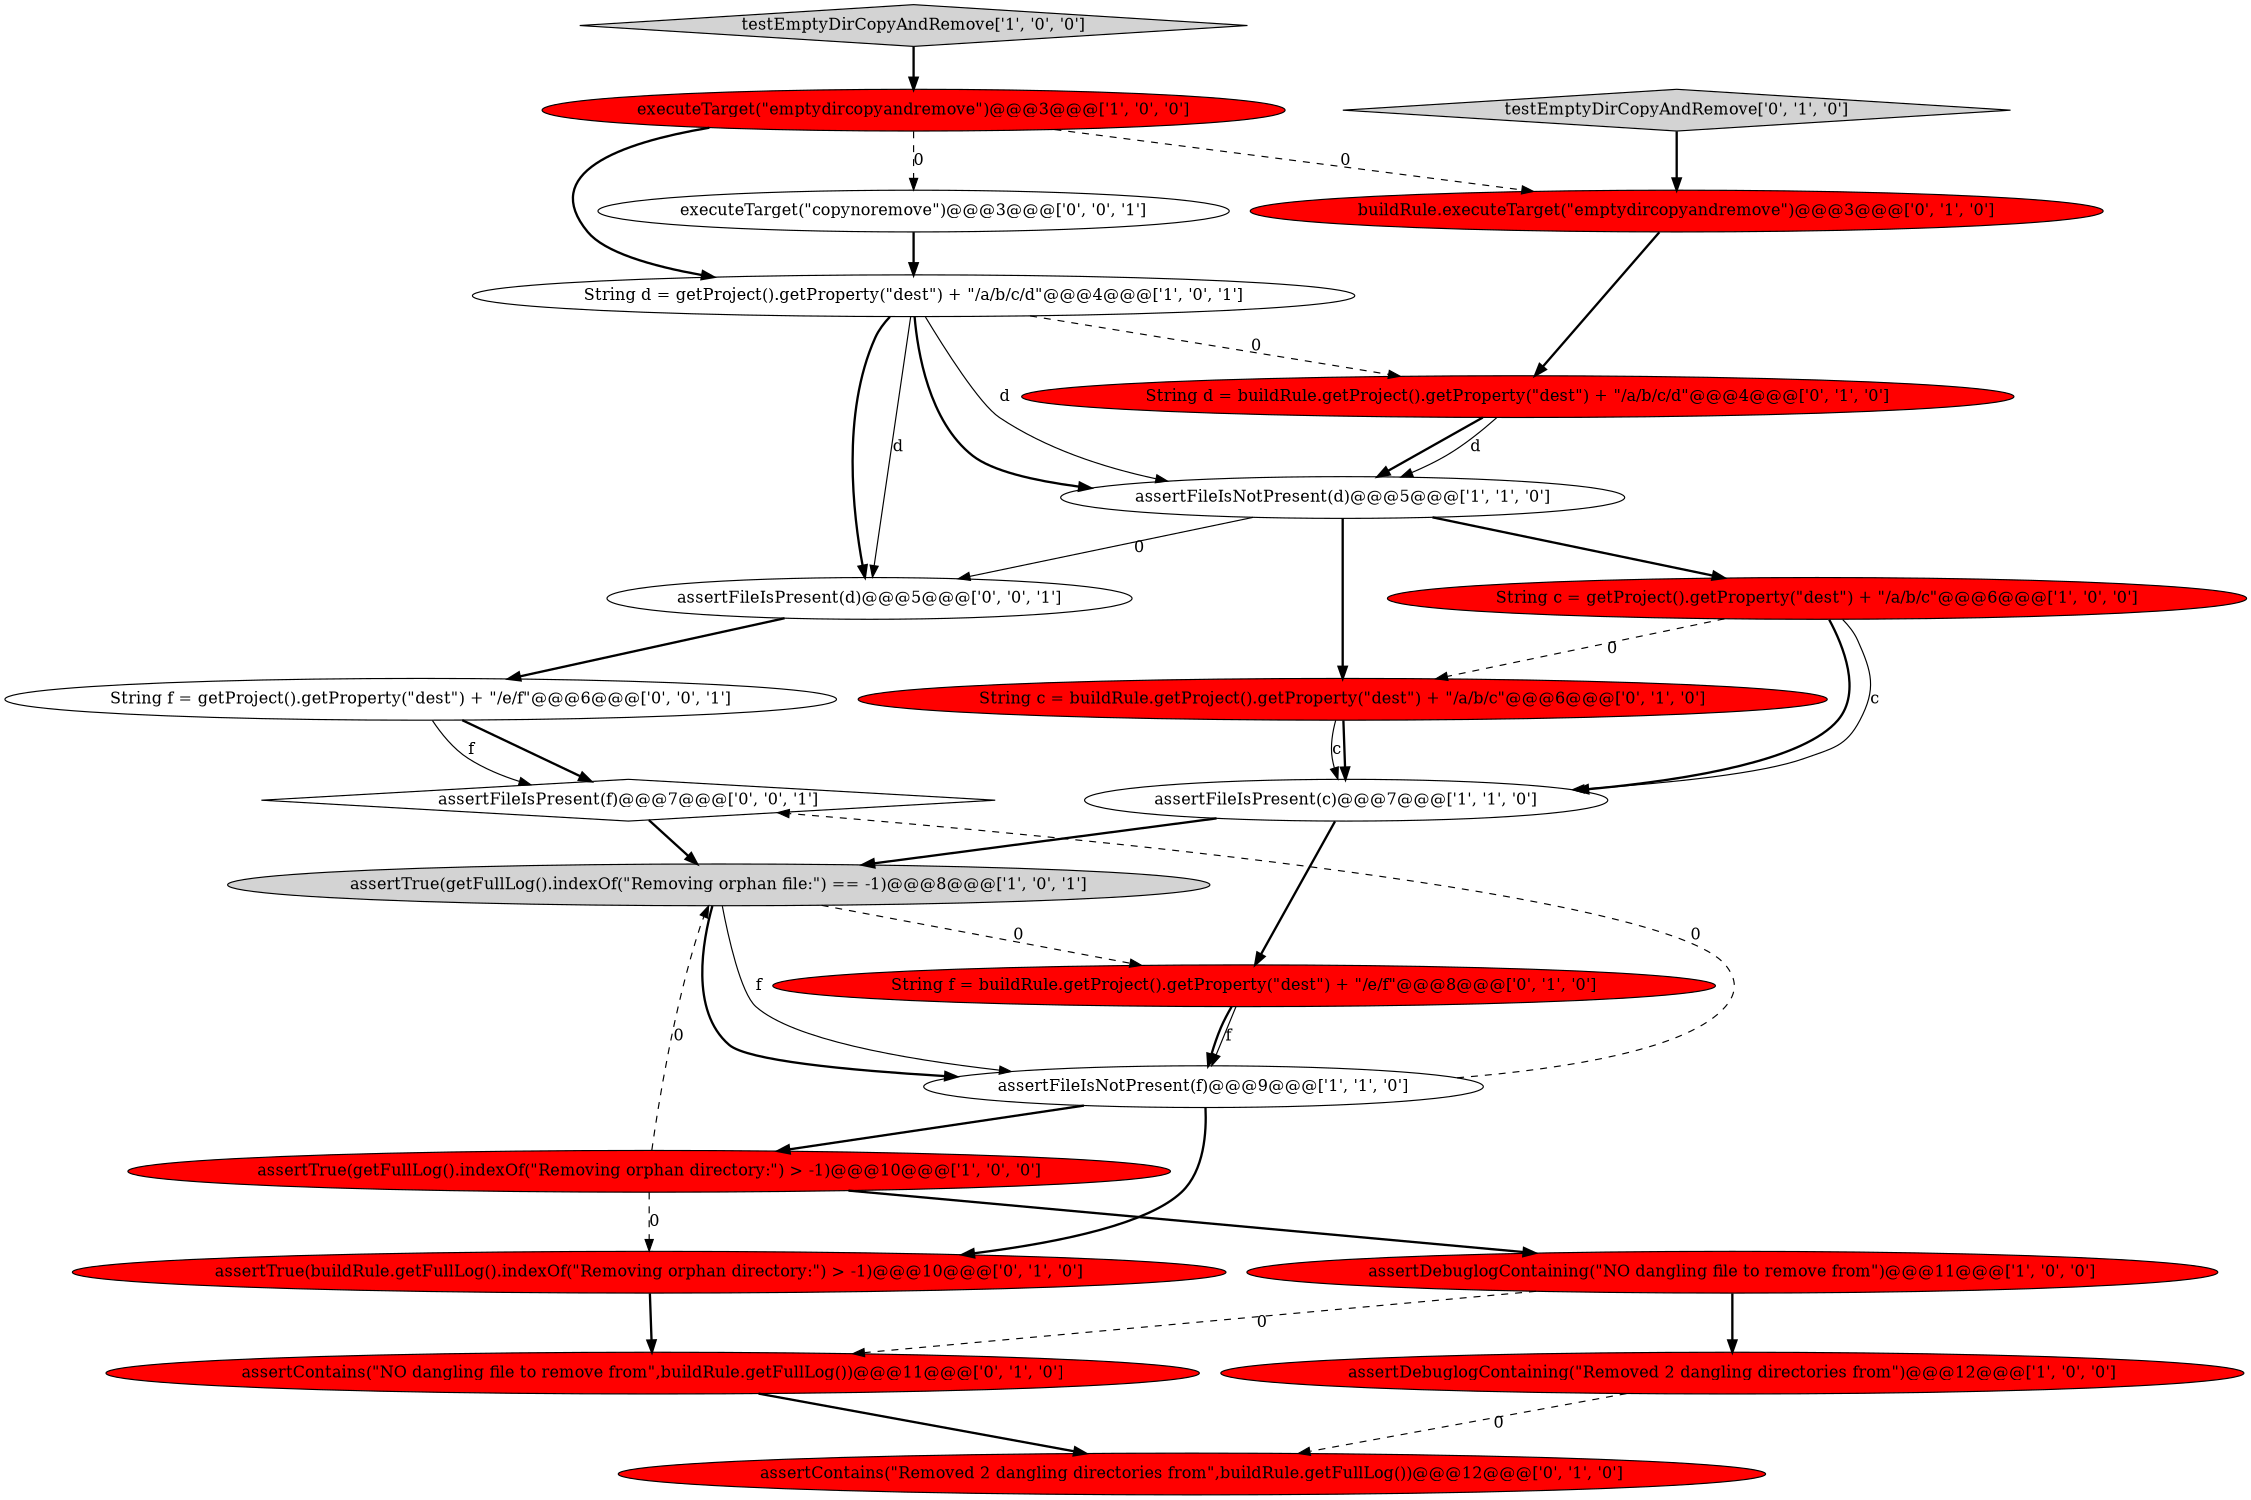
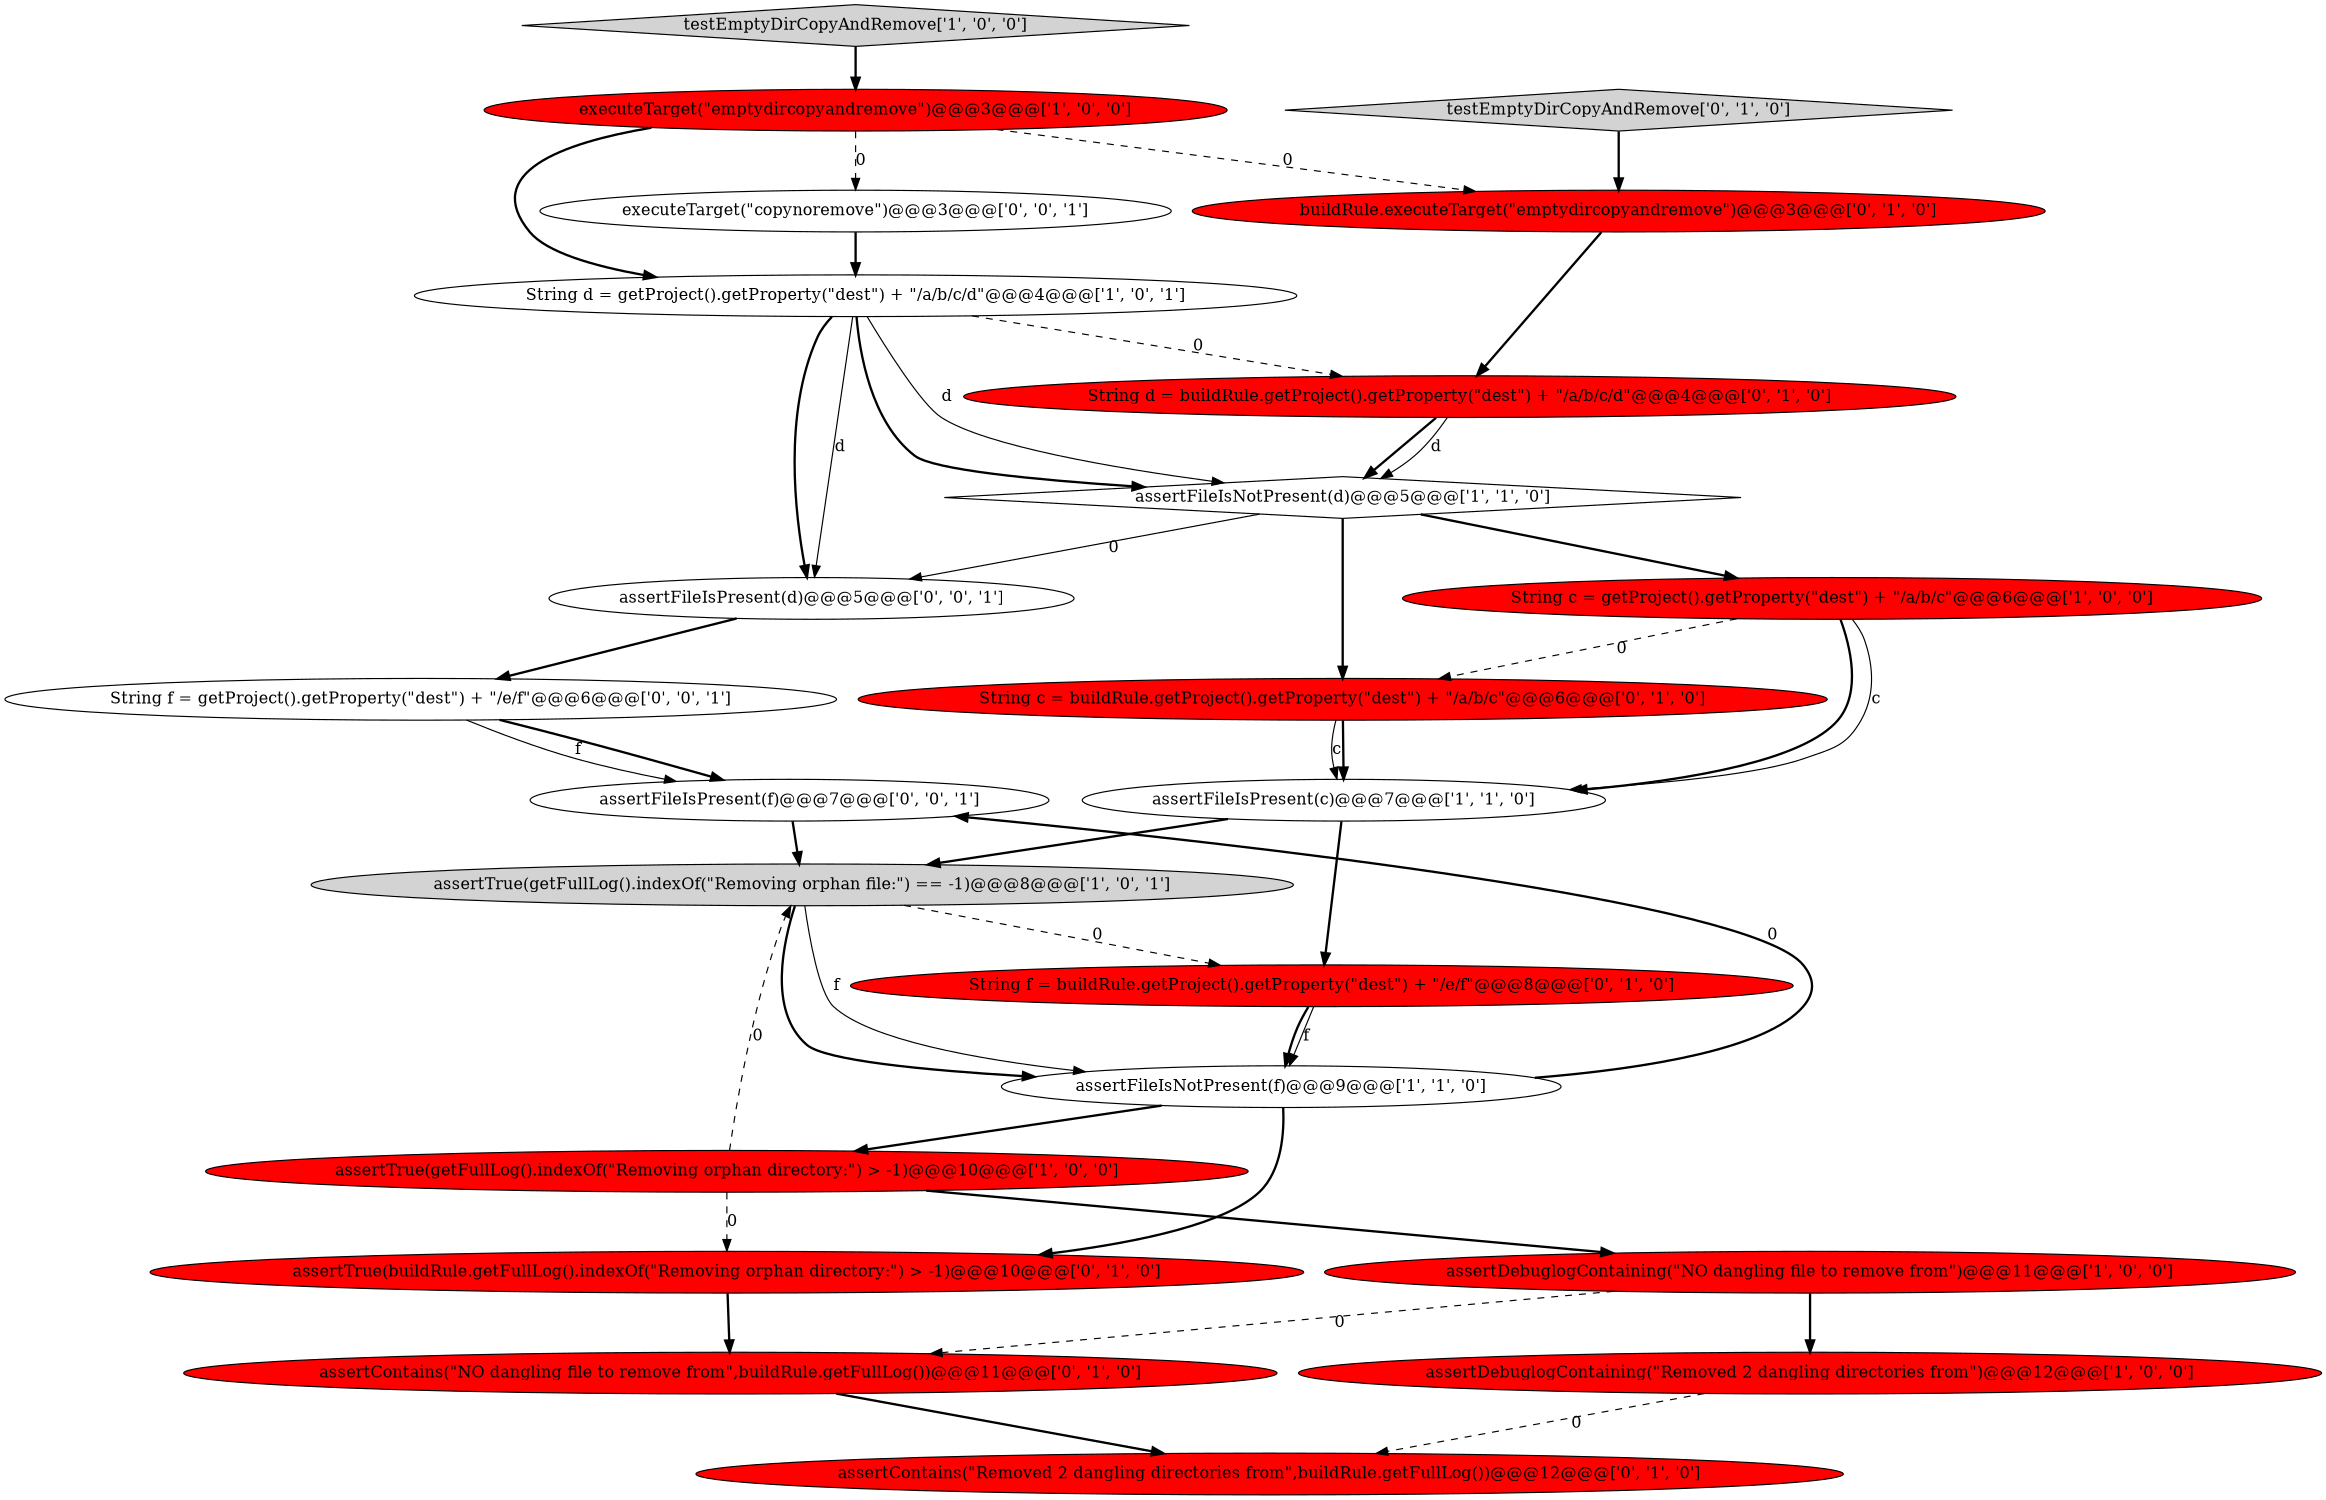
node "assertFileIsNotPresent(d)@@@5@@@['1', '1', '0']": shape ellipse -> diamond
node "assertFileIsPresent(f)@@@7@@@['0', '0', '1']": shape diamond -> ellipse
edge "assertFileIsNotPresent(f)@@@9@@@['1', '1', '0']" -> "assertFileIsPresent(f)@@@7@@@['0', '0', '1']": style dashed -> bold
